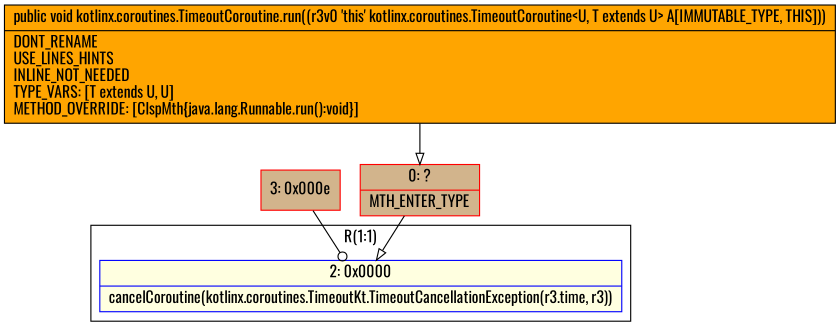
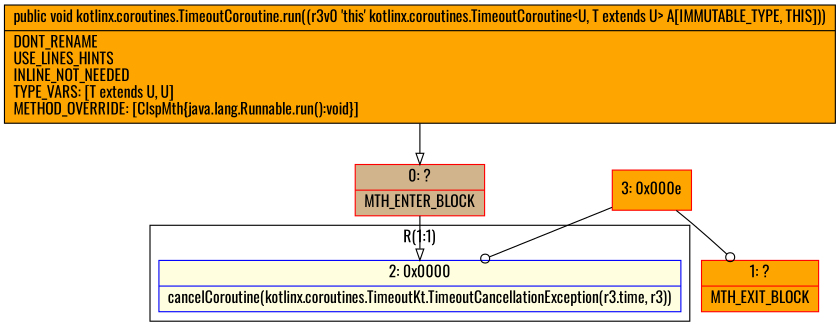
node "3: 0x000e": fillcolor tan -> orange
node "0: ?": text "MTH_ENTER_TYPE" -> "MTH_ENTER_BLOCK"
node "1: ?": added
